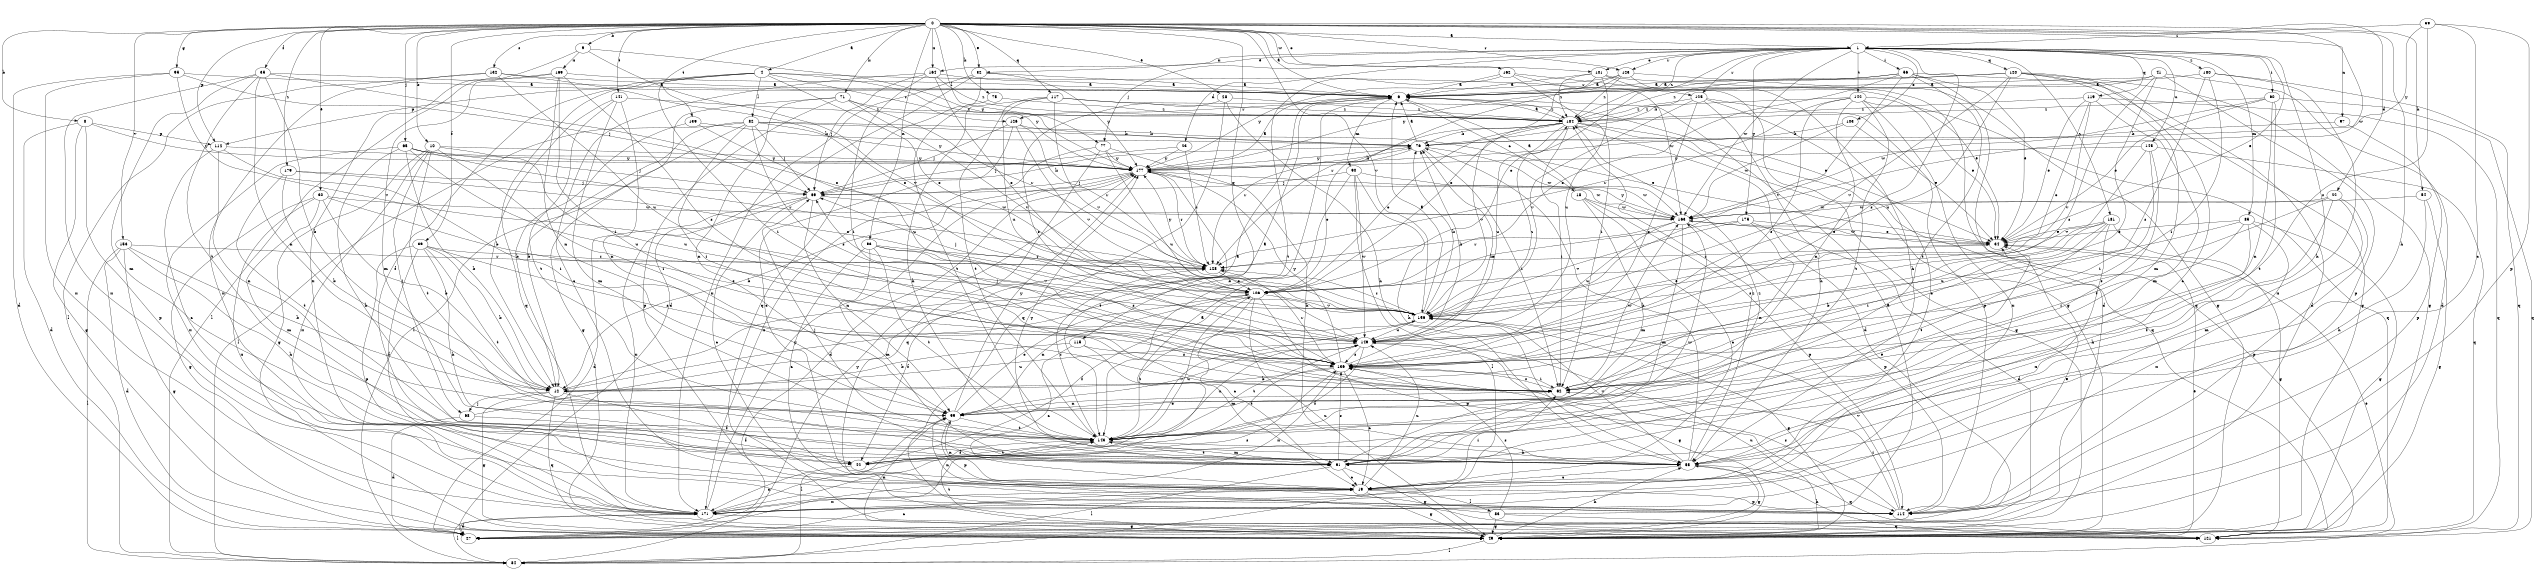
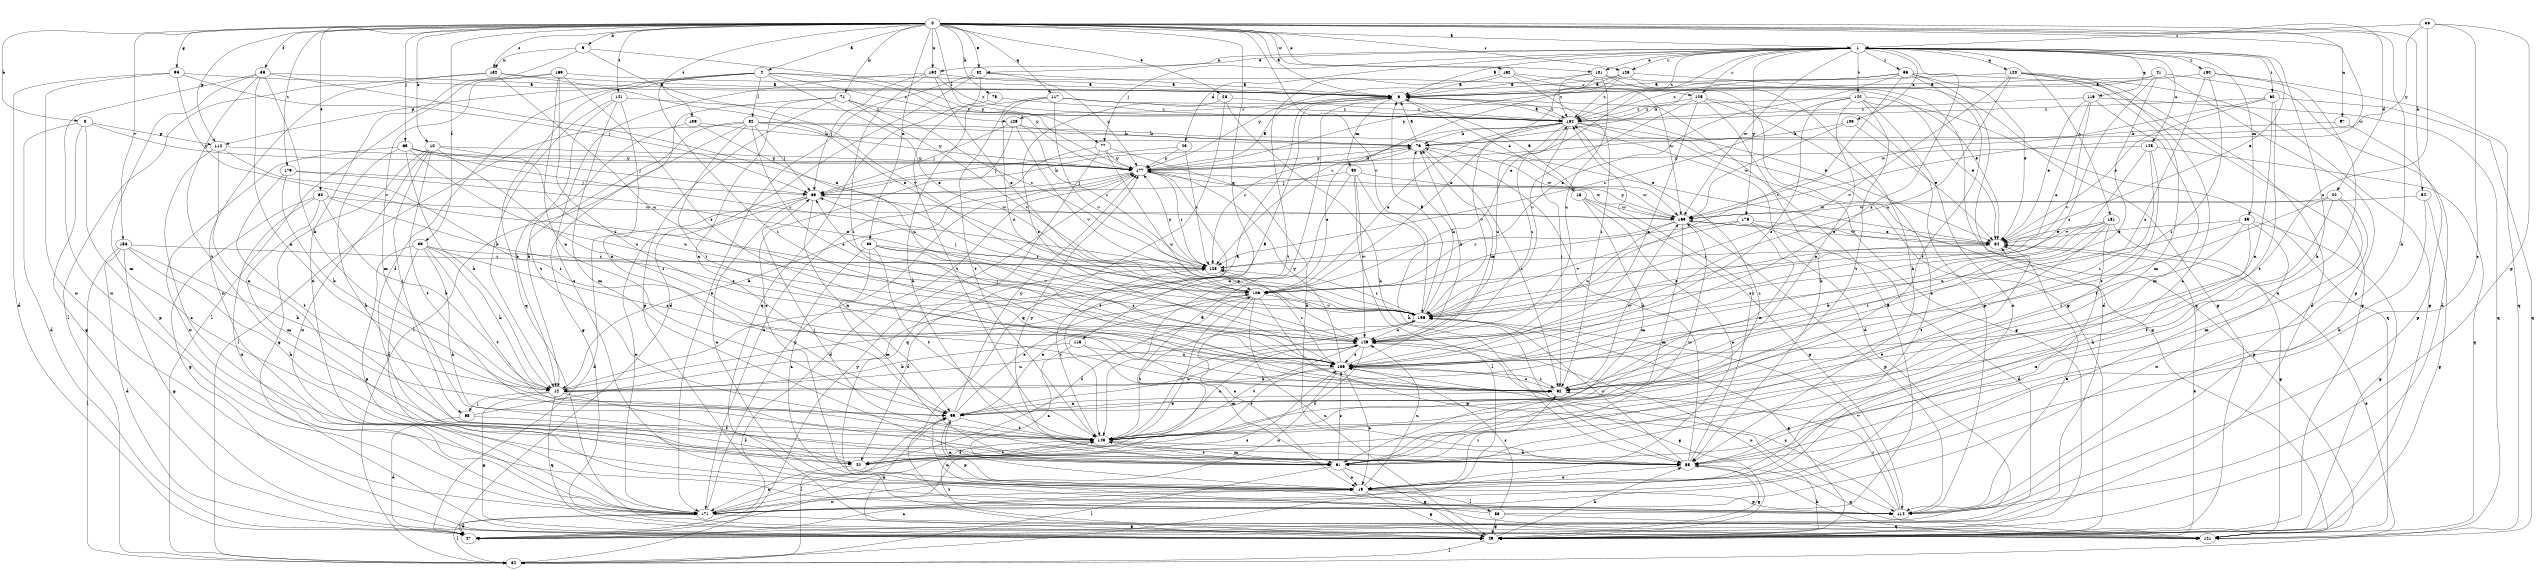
edge "9" -> "169": now "9" -> "132"
edge "120" -> "6": now "1" -> "6"
